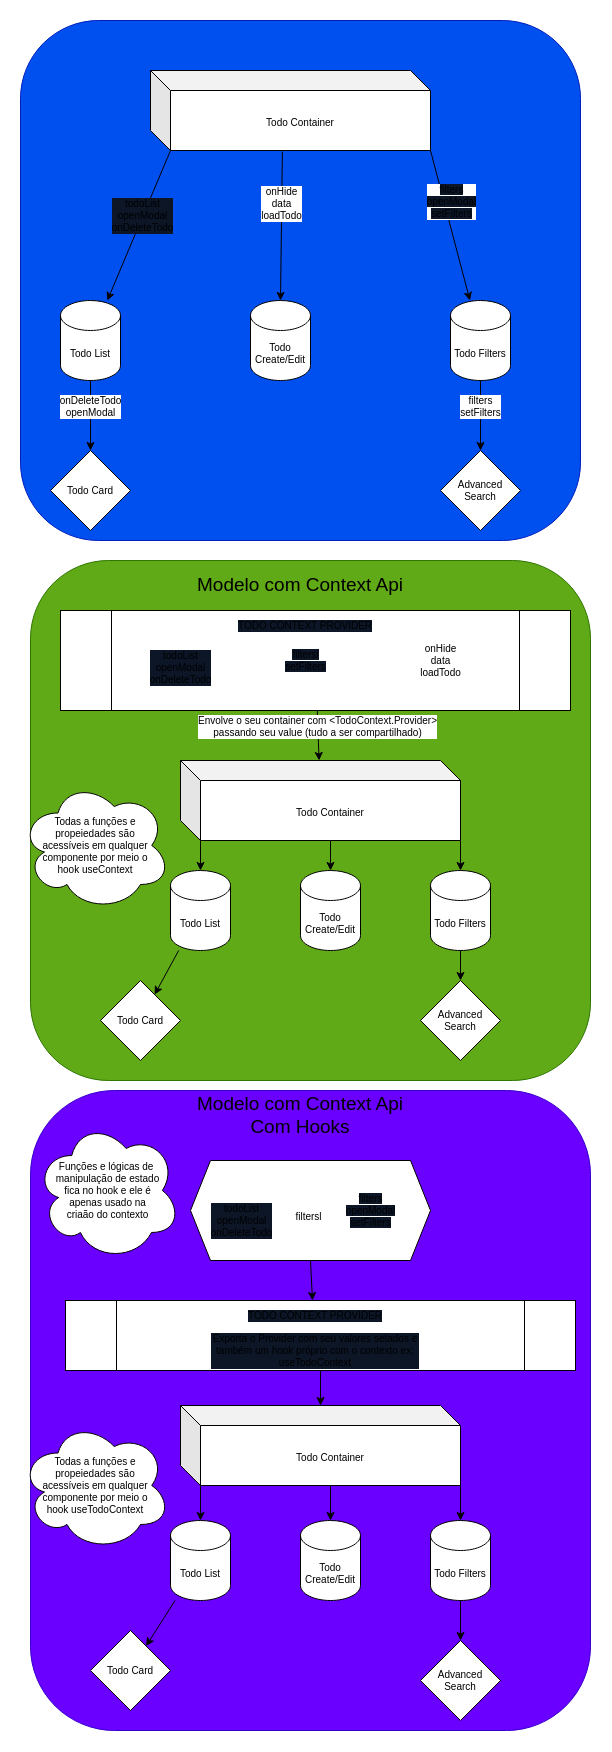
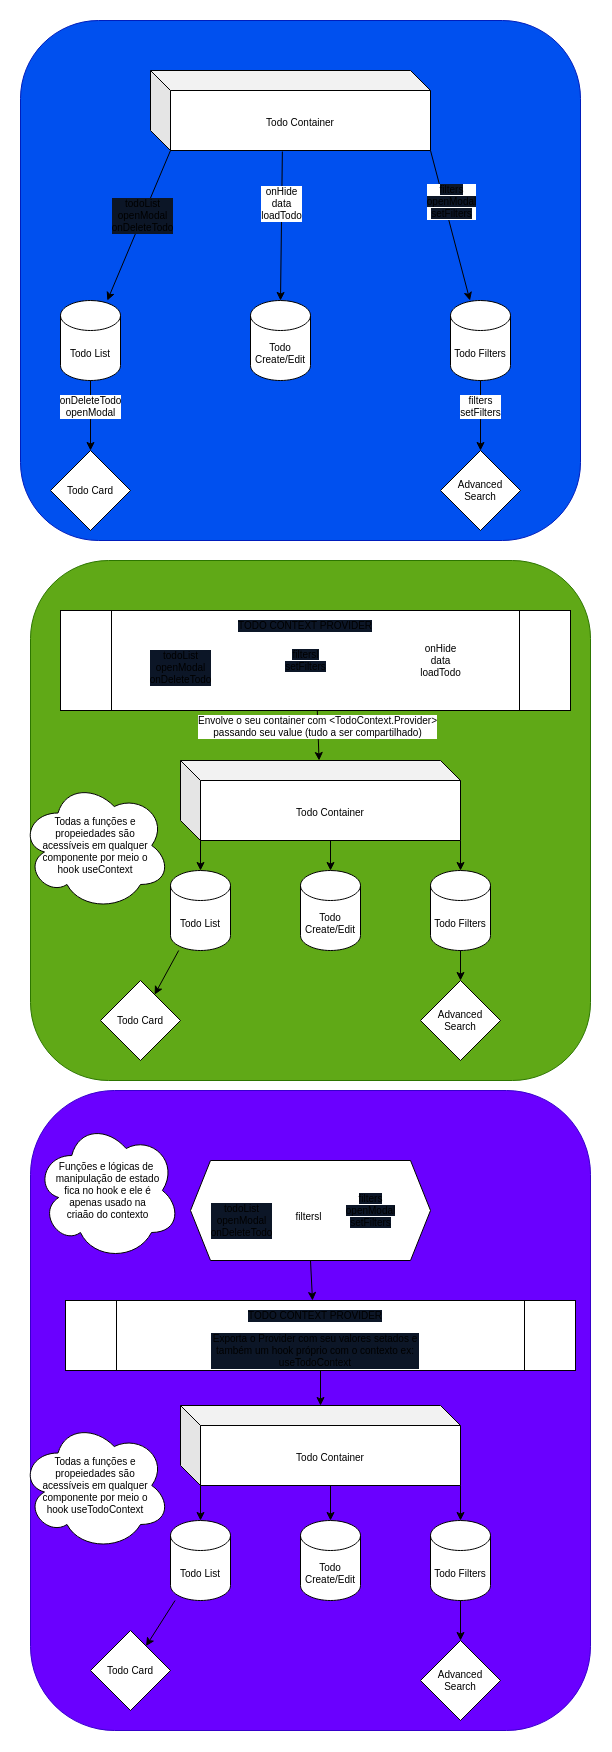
node "Modelo com Context Api": removed
node "Modelo com Context Api Com Hooks": removed
